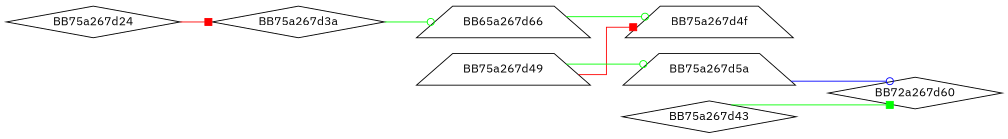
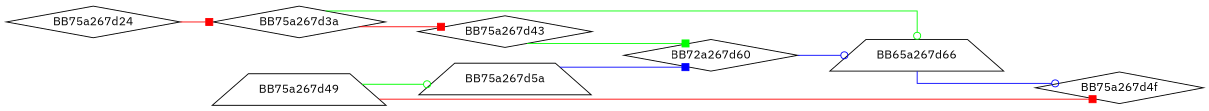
edge "BB65a267d66" -> "BB75a267d4f": color green -> blue
node "BB75a267d4f": shape trapezium -> diamond
edge "BB75a267d3a" -> "BB75a267d43": added
edge "BB72a267d60" -> "BB65a267d66": added
edge "BB75a267d5a" -> "BB72a267d60": arrowhead odot -> box
